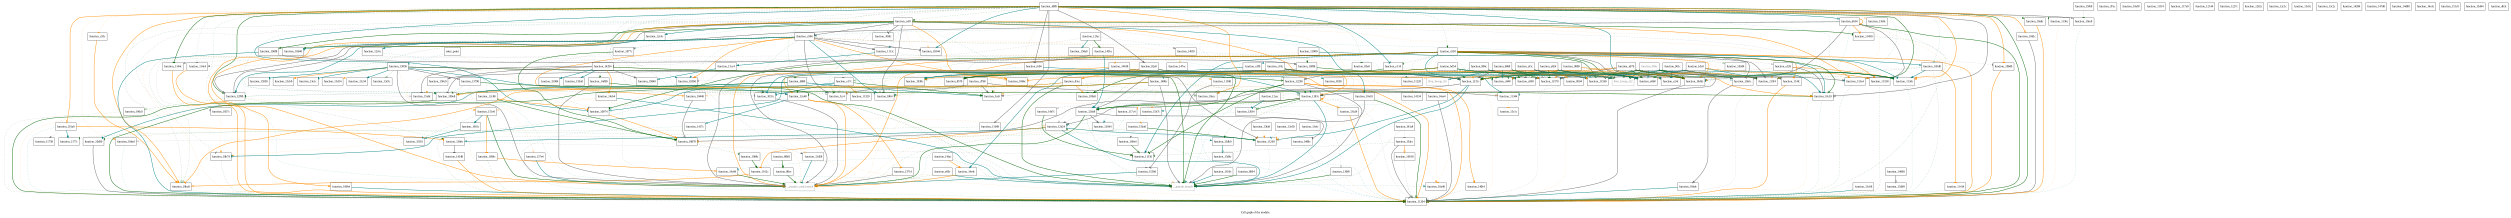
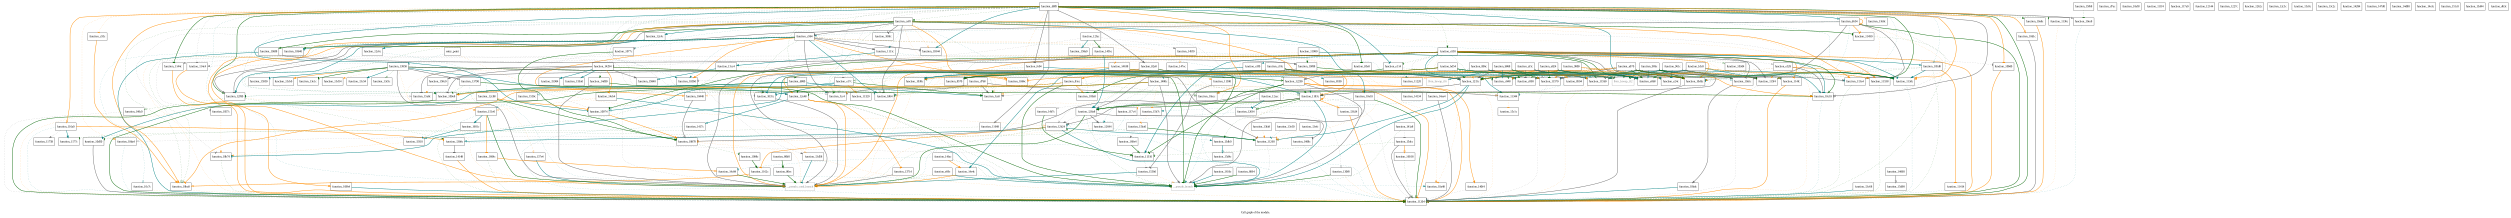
edge "function_d8f0" -> "function_85e0": style dotted -> bold
node "function_98bc": fontcolor gray50 -> black
edge "function_13850" -> "function_13e1c": color teal -> darkgreen
node "function_1530c": added
node "function_10c7c": added
